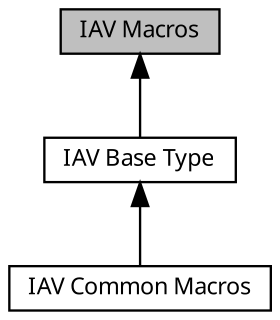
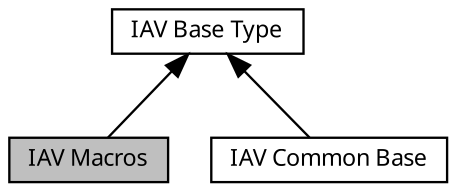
edge "IAV Base Type" -> "IAV Macros": reversed
node "IAV Common Macros": label "IAV Common Macros" -> "IAV Common Base"
